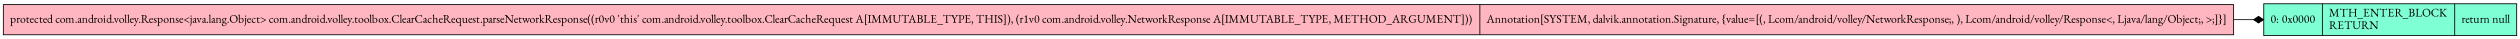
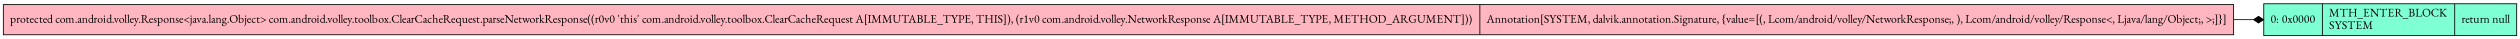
node "0: 0x0000": text "RETURN" -> "SYSTEM"
